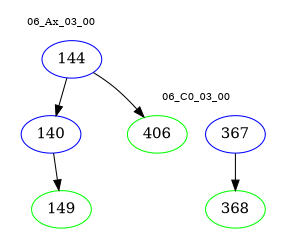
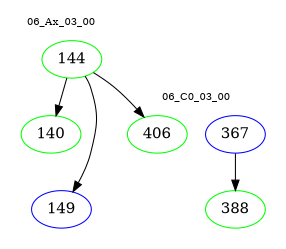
node "144": color blue -> green
node "140": color blue -> green
edge "140" -> "149": now "144" -> "149"
node "149": color green -> blue
node "368": label "368" -> "388"
